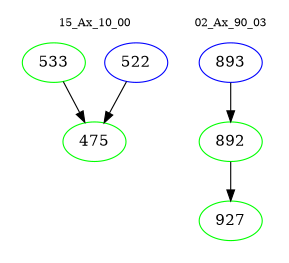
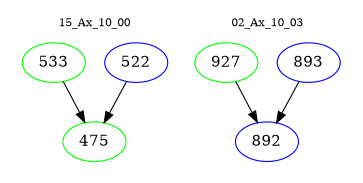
cluster "02_Ax_90_03": label "02_Ax_90_03" -> "02_Ax_10_03"
node "892": color green -> blue
edge "892" -> "927": reversed
